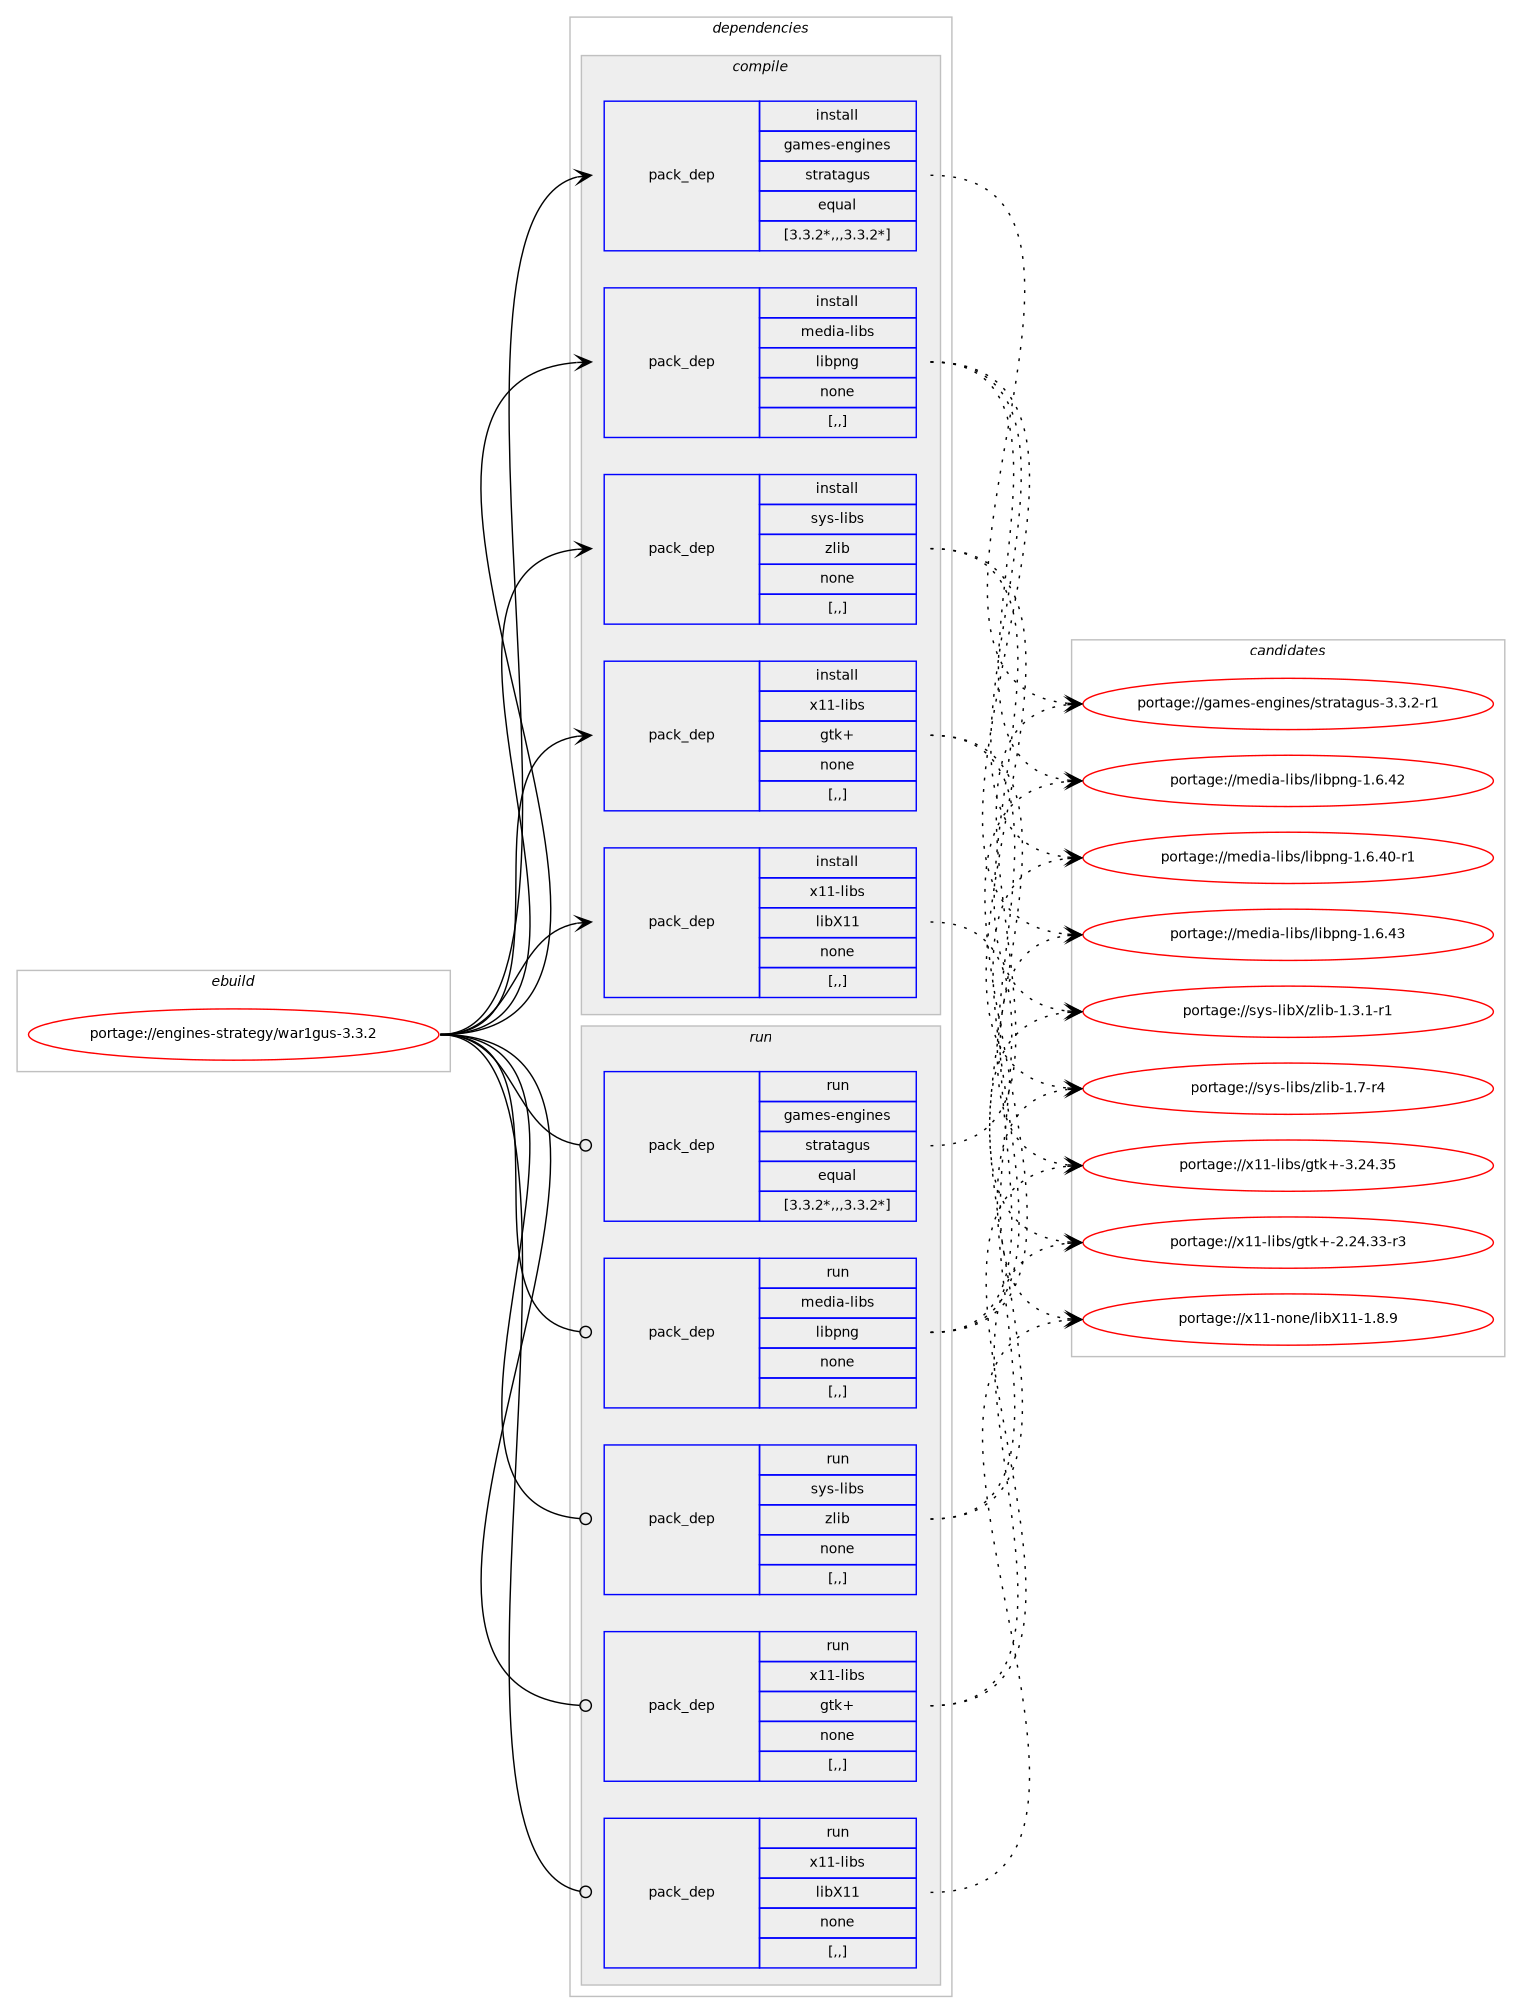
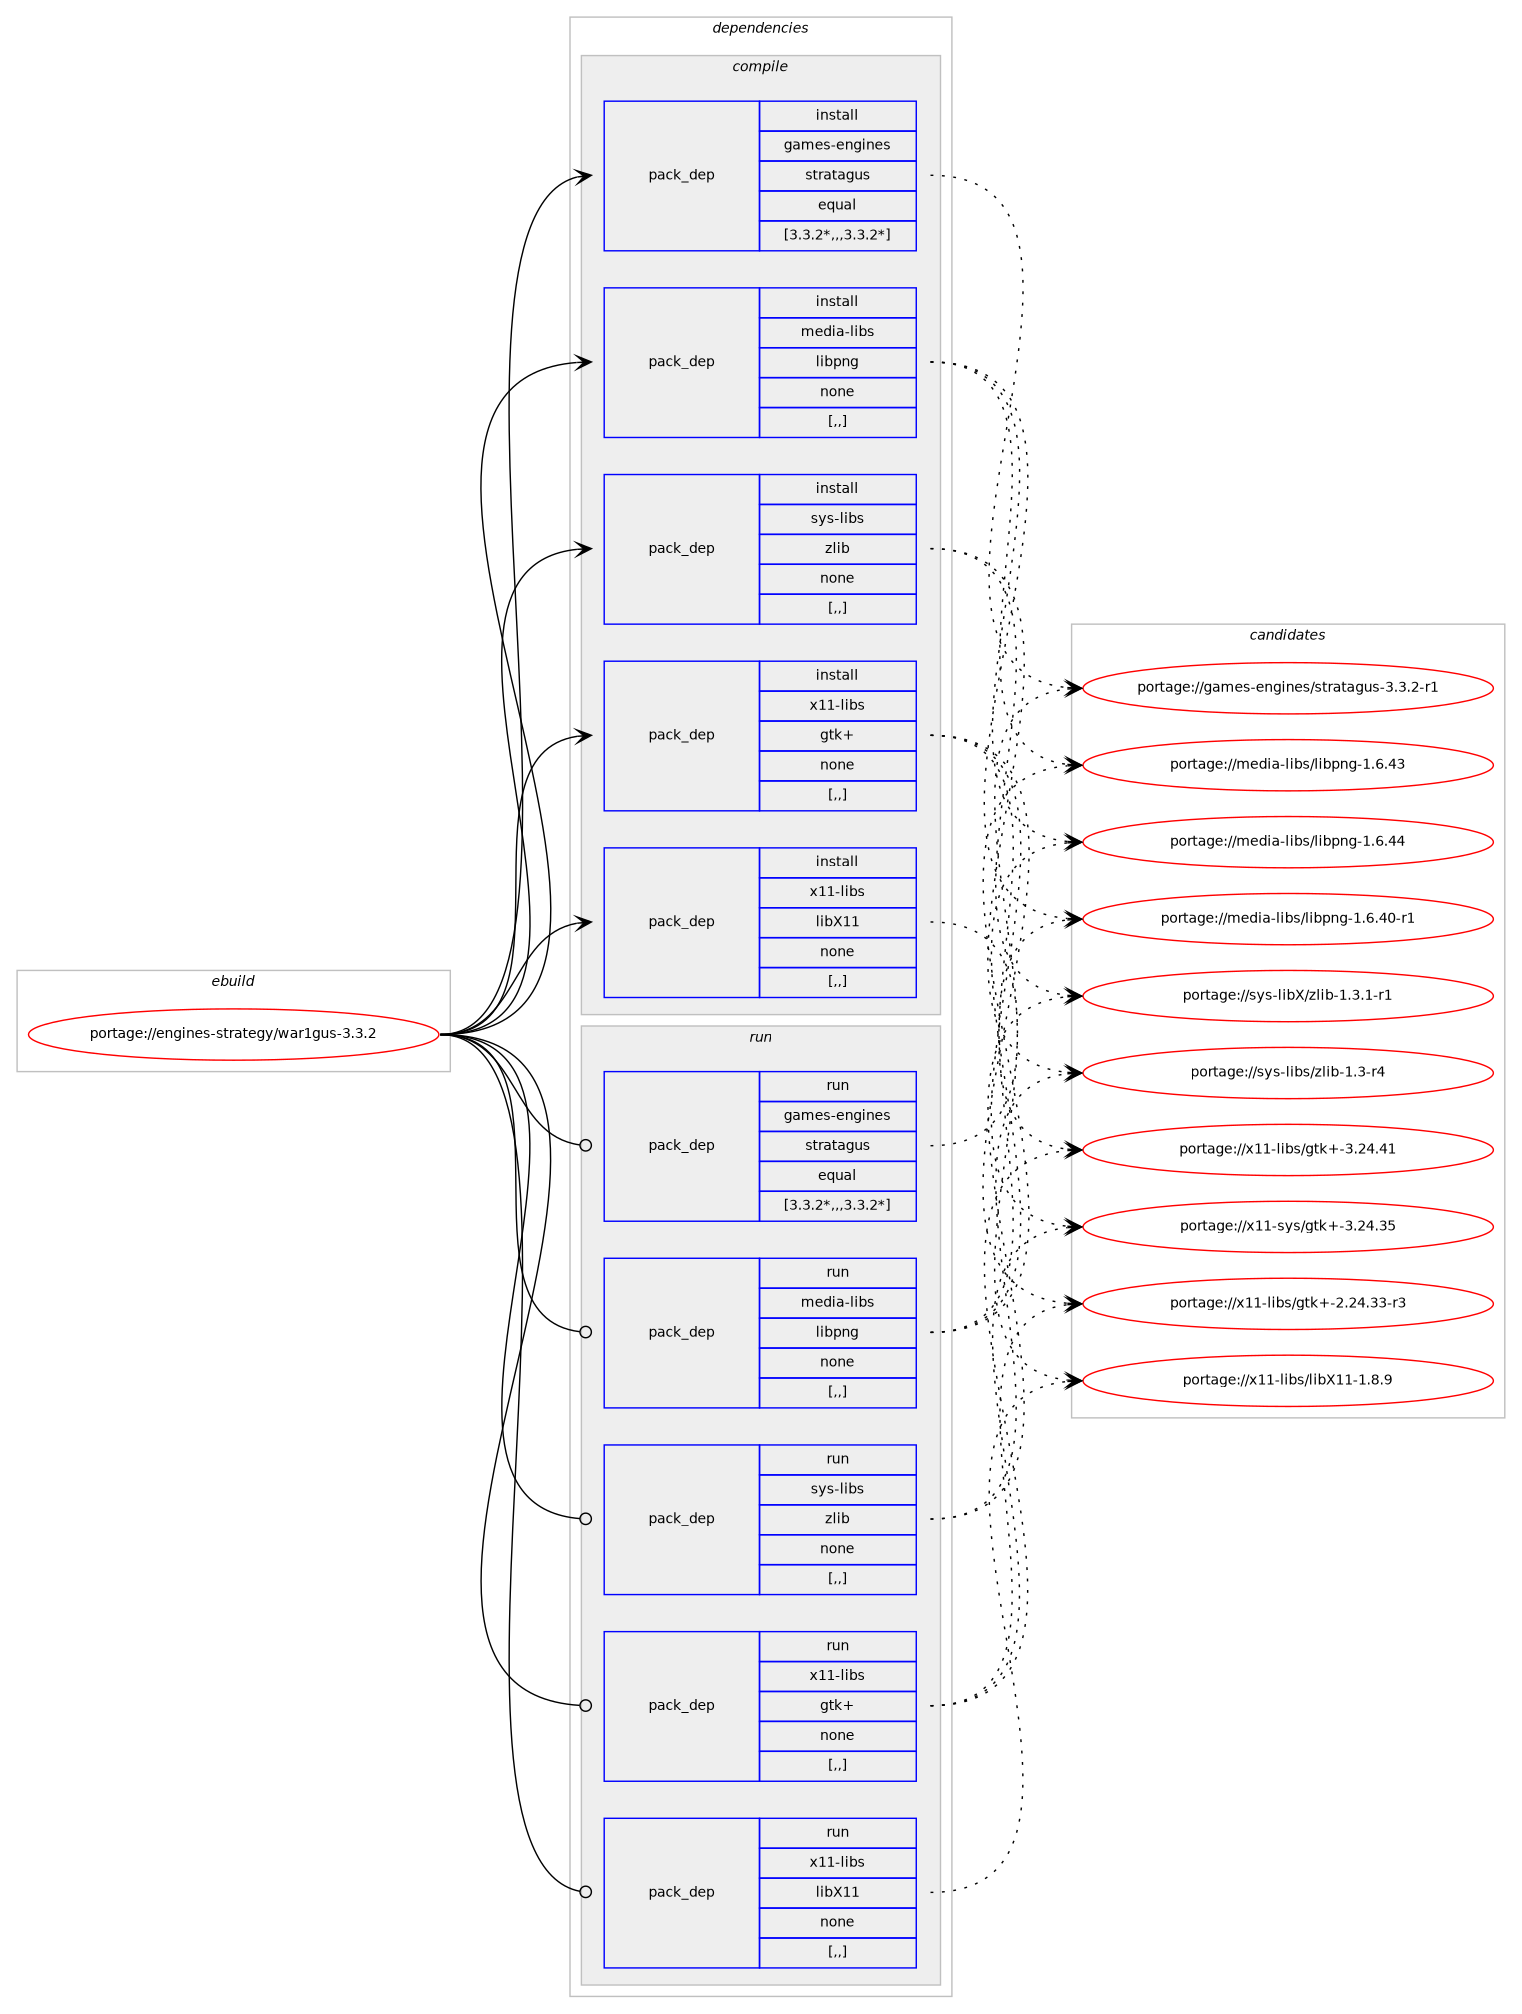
node "portage://media-libs/libpng-1.6.42": label "portage://media-libs/libpng-1.6.42" -> "portage://media-libs/libpng-1.6.44"
node "portage://sys-libs/zlib-1.7-r4": label "portage://sys-libs/zlib-1.7-r4" -> "portage://sys-libs/zlib-1.3-r4"
node "portage://x11-libs/gtk+-3.24.41": added
node "portage://x11-libs/gtk+-3.24.35": label "portage://x11-libs/gtk+-3.24.35" -> "portage://x11-sys/gtk+-3.24.35"
node "portage://x11-none/libX11-1.8.9": label "portage://x11-none/libX11-1.8.9" -> "portage://x11-libs/libX11-1.8.9"
